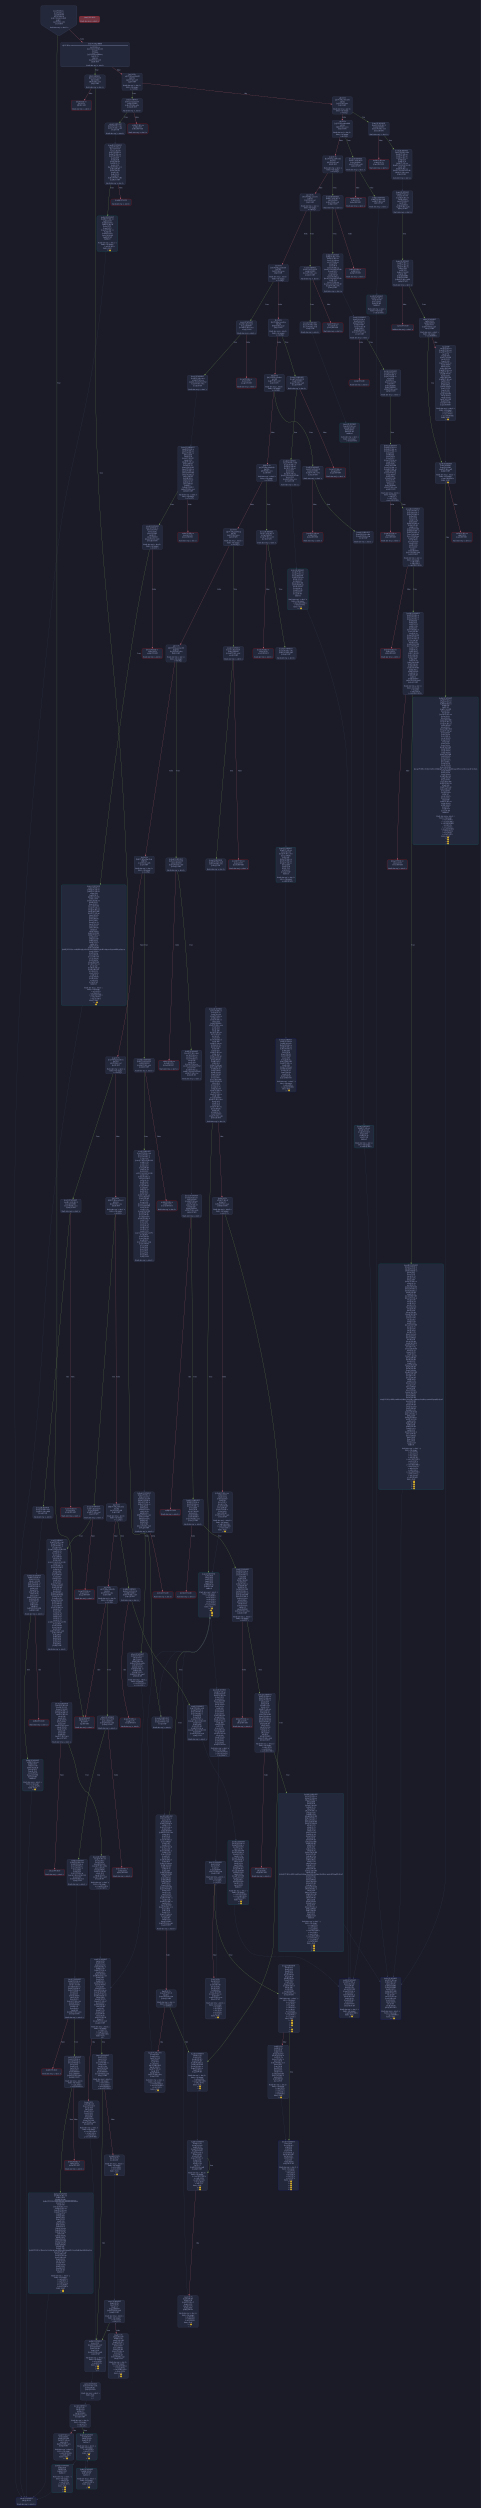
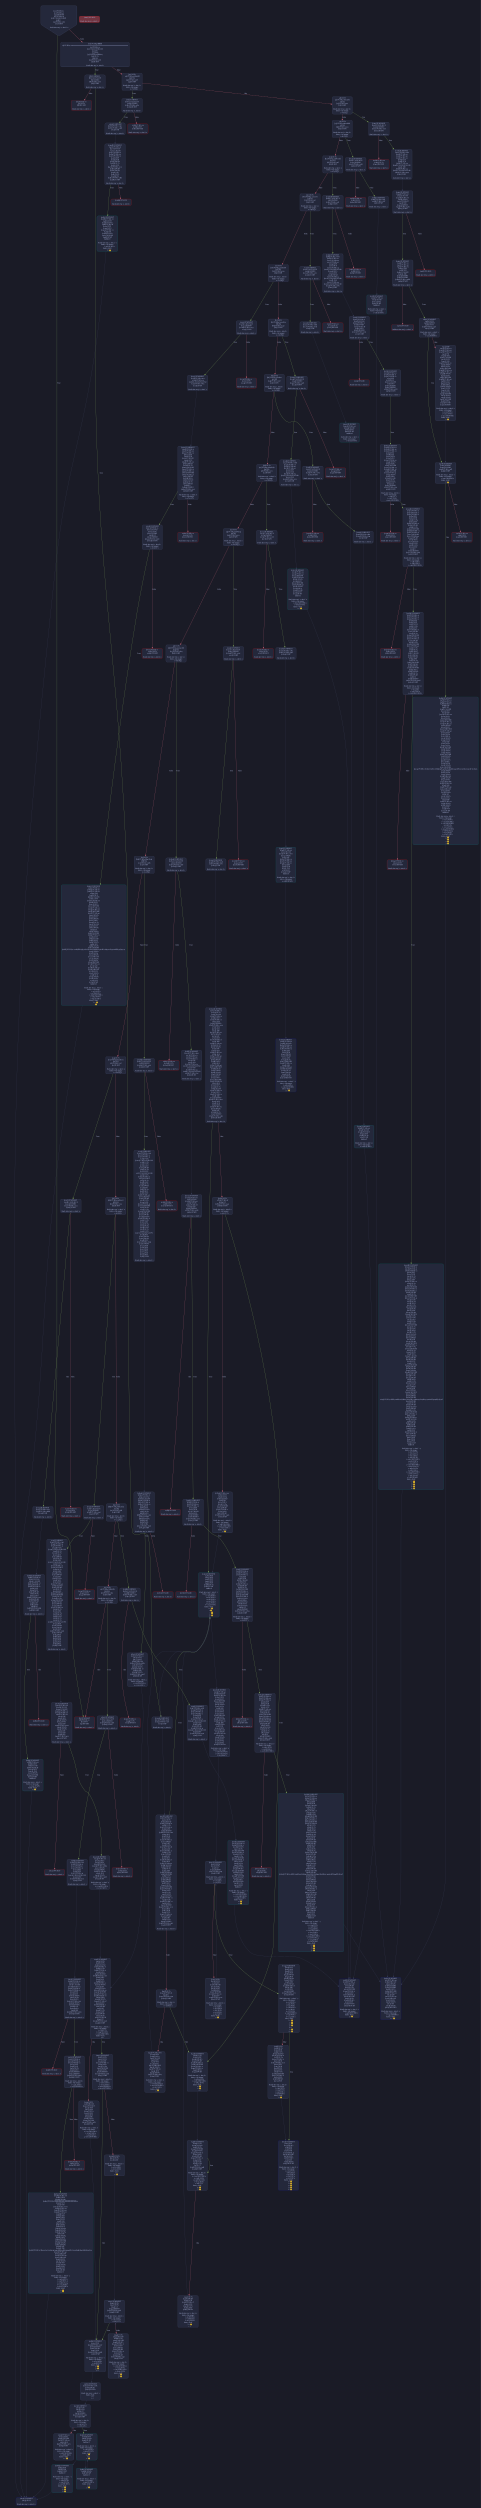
node "[04a8] INVALID Stack size req: 0, sizeΔ: 0": added
